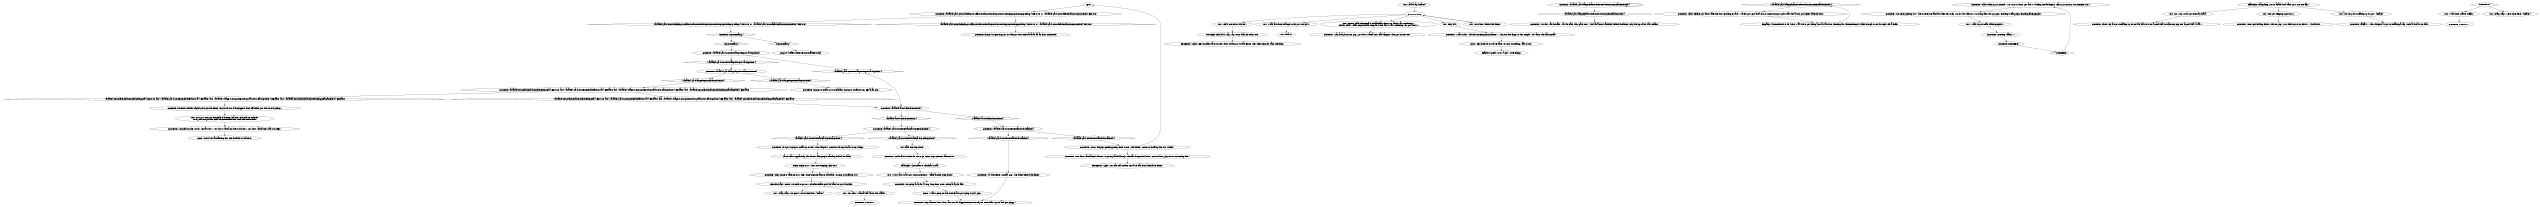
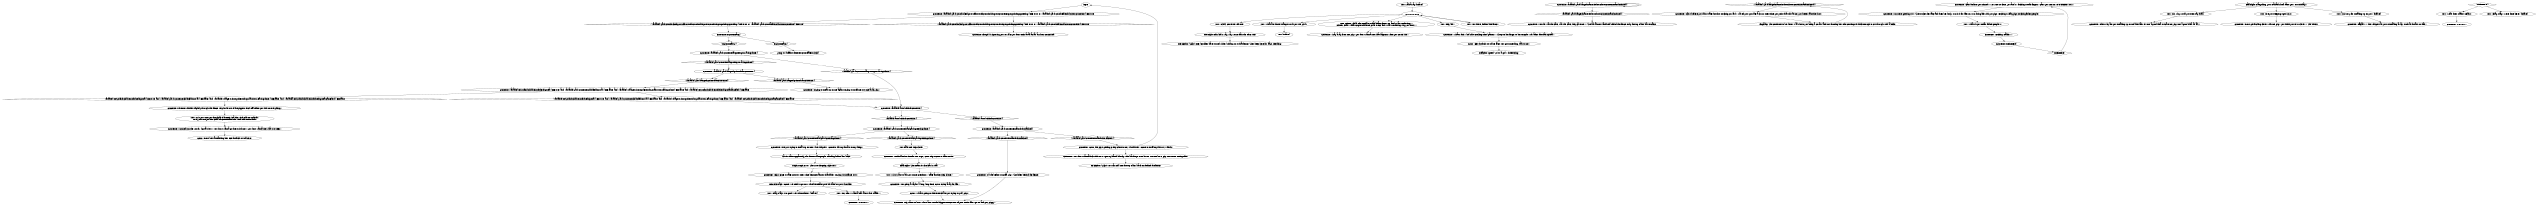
node "Cunoesse: IsCunoInParty()": shape diamond -> ellipse
